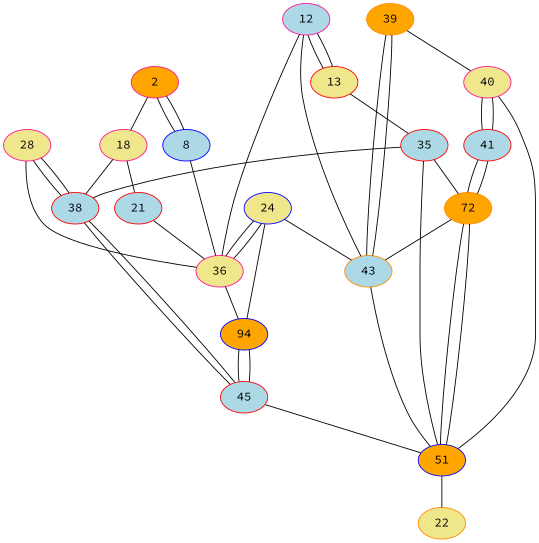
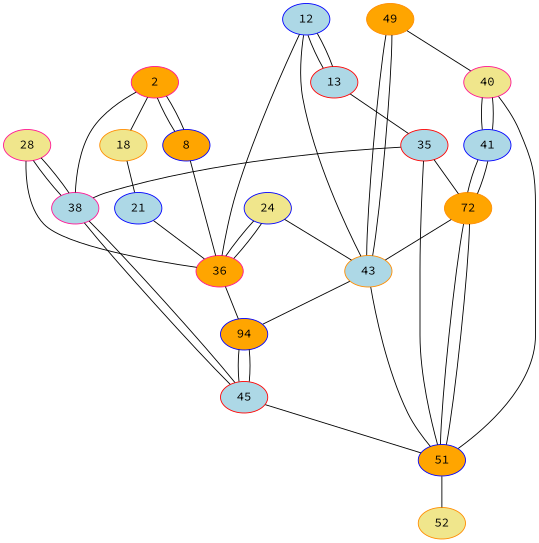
node "12": color deeppink -> blue
node "39": label "39" -> "49"
node "13": fillcolor khaki -> lightblue
node "18": color deeppink -> darkorange
node "8": fillcolor lightblue -> orange
node "41": color red -> blue
edge "18" -- "38": now "2" -- "38"
node "38": color red -> deeppink
node "21": color red -> blue
node "36": fillcolor khaki -> orange
edge "24" -- "94": now "43" -- "94"
node "22": label "22" -> "52"
